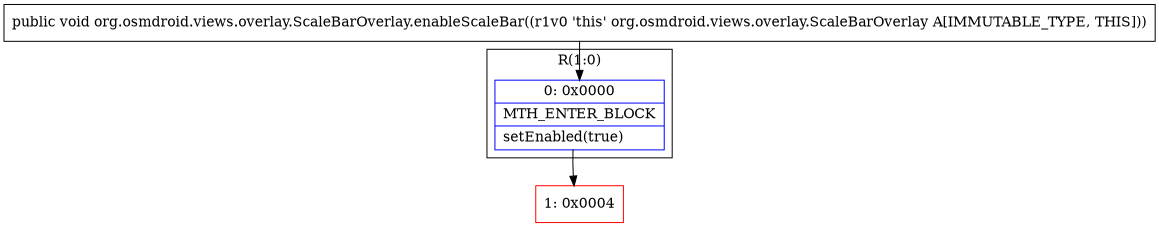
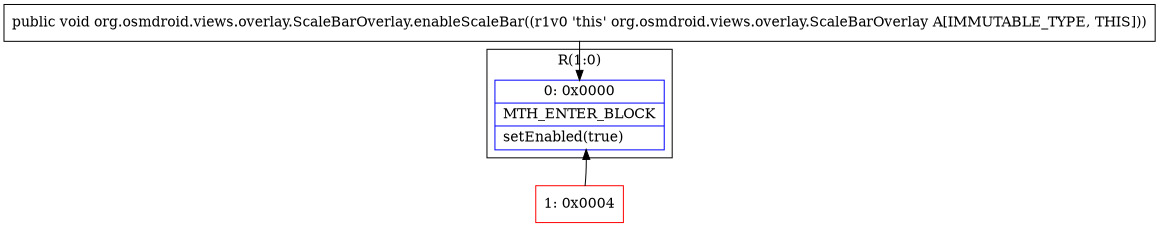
edge "0: 0x0000" -> "1: 0x0004": reversed
